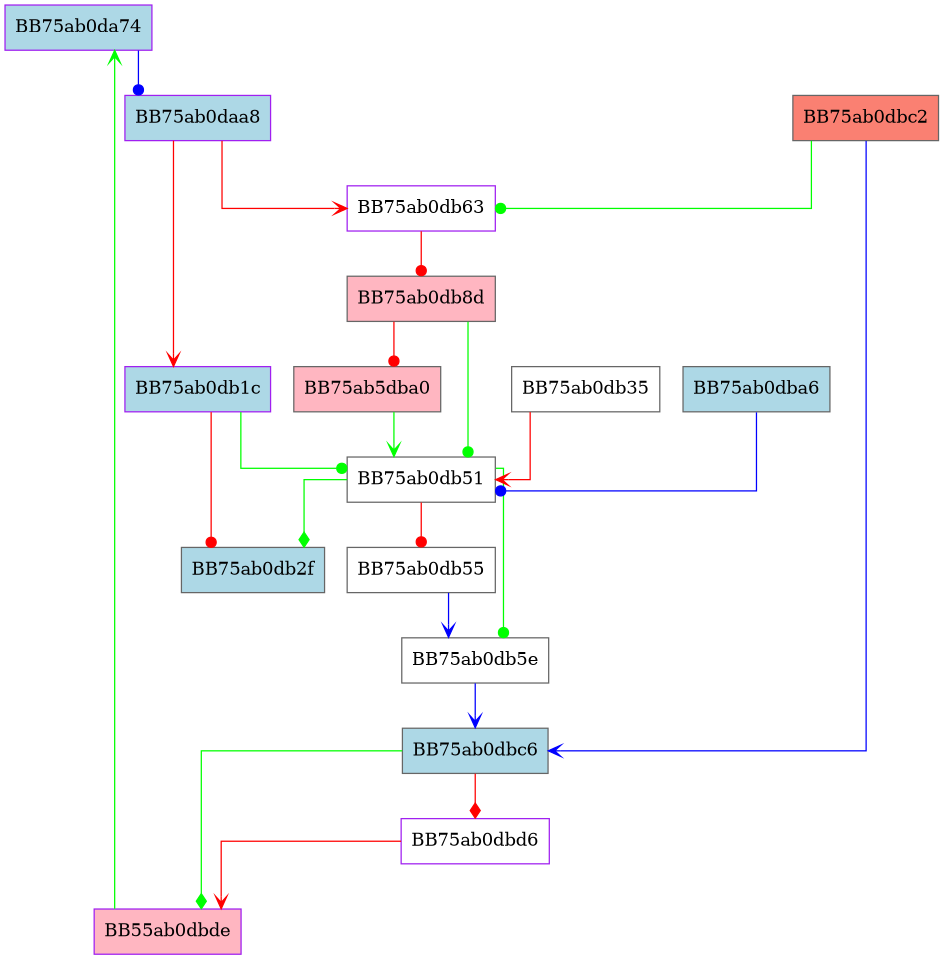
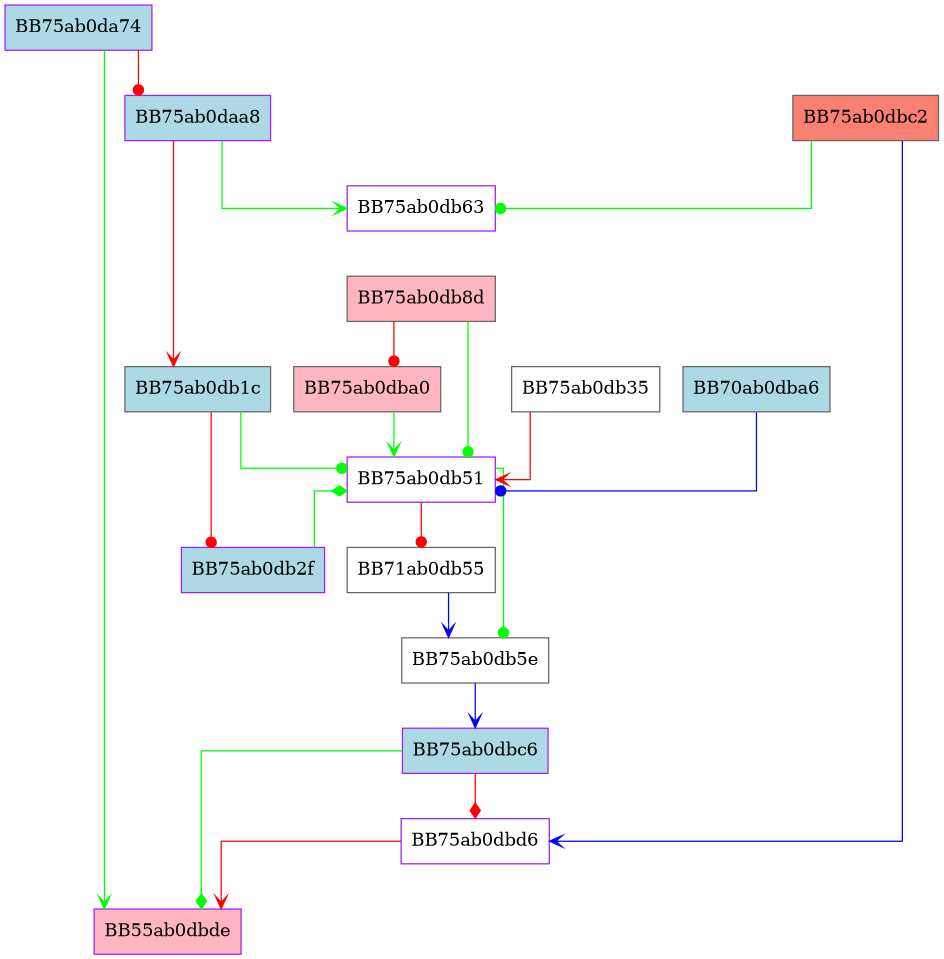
edge "BB75ab0da74" -> "BB75ab0daa8": color blue -> red
edge "BB75ab0daa8" -> "BB75ab0db63": color red -> green
edge "BB75ab0db63" -> "BB75ab0db8d": removed
node "BB75ab0db1c": color purple -> gray40
node "BB75ab5dba0": label "BB75ab5dba0" -> "BB75ab0dba0"
node "BB75ab0dba6": label "BB75ab0dba6" -> "BB70ab0dba6"
node "BB75ab0db51": color gray40 -> purple
edge "BB75ab0db51" -> "BB75ab0db2f": reversed
edge "BB55ab0dbde" -> "BB75ab0da74": reversed
node "BB75ab0db2f": color gray40 -> purple
node "BB75ab0db55": label "BB75ab0db55" -> "BB71ab0db55"
edge "BB75ab0dbc2" -> "BB75ab0dbc6": now "BB75ab0dbc2" -> "BB75ab0dbd6"
node "BB75ab0dbc6": color gray40 -> purple
